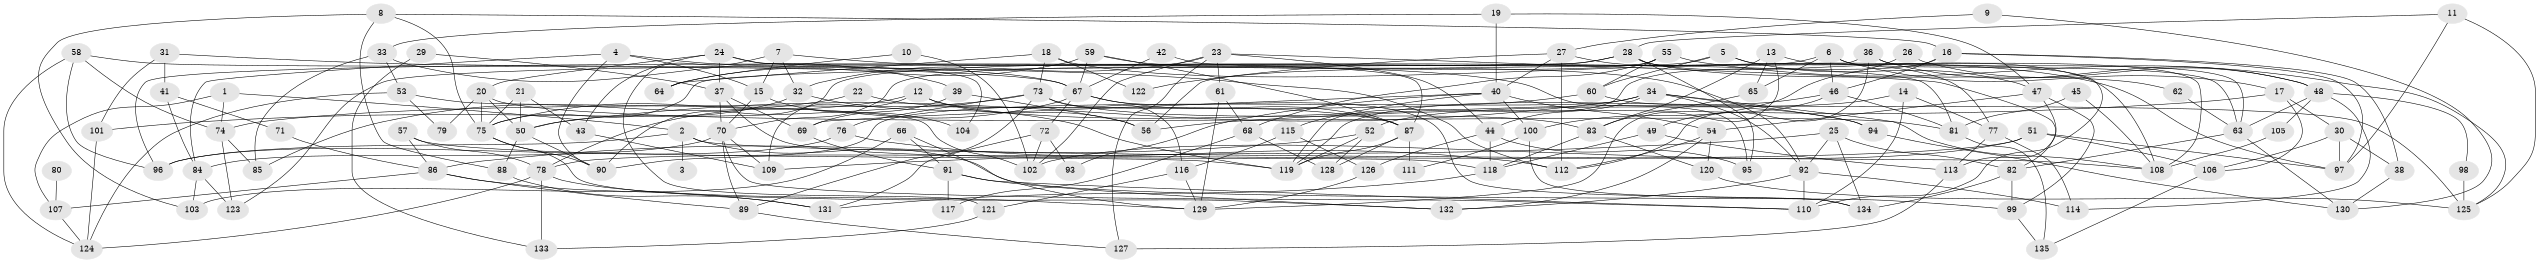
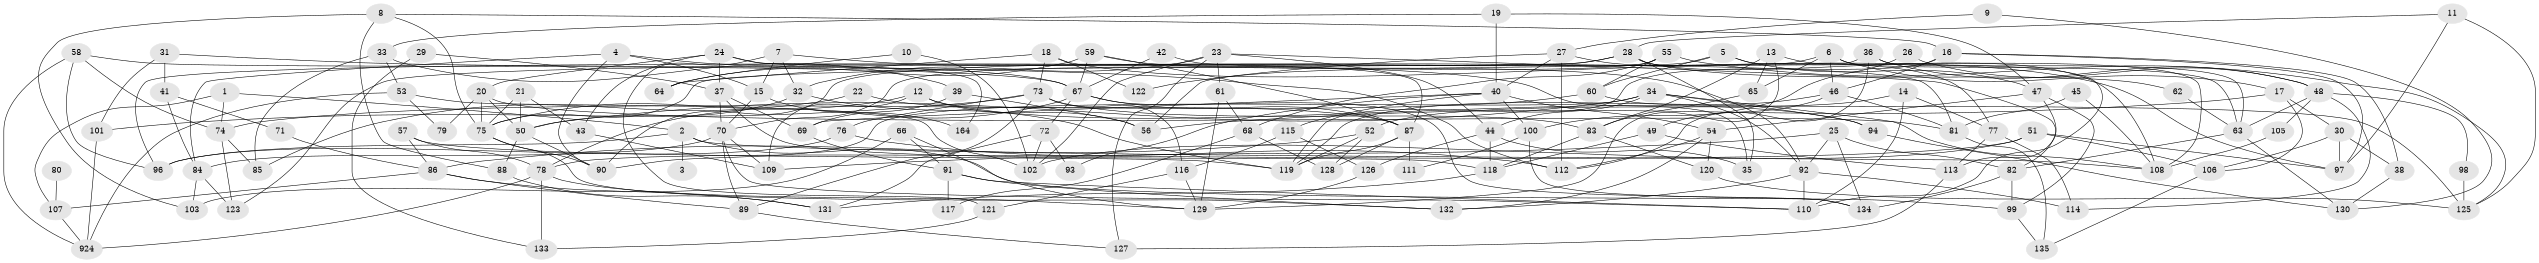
node "104": label "104" -> "164"
node "95": label "95" -> "35"
node "124": label "124" -> "924"
